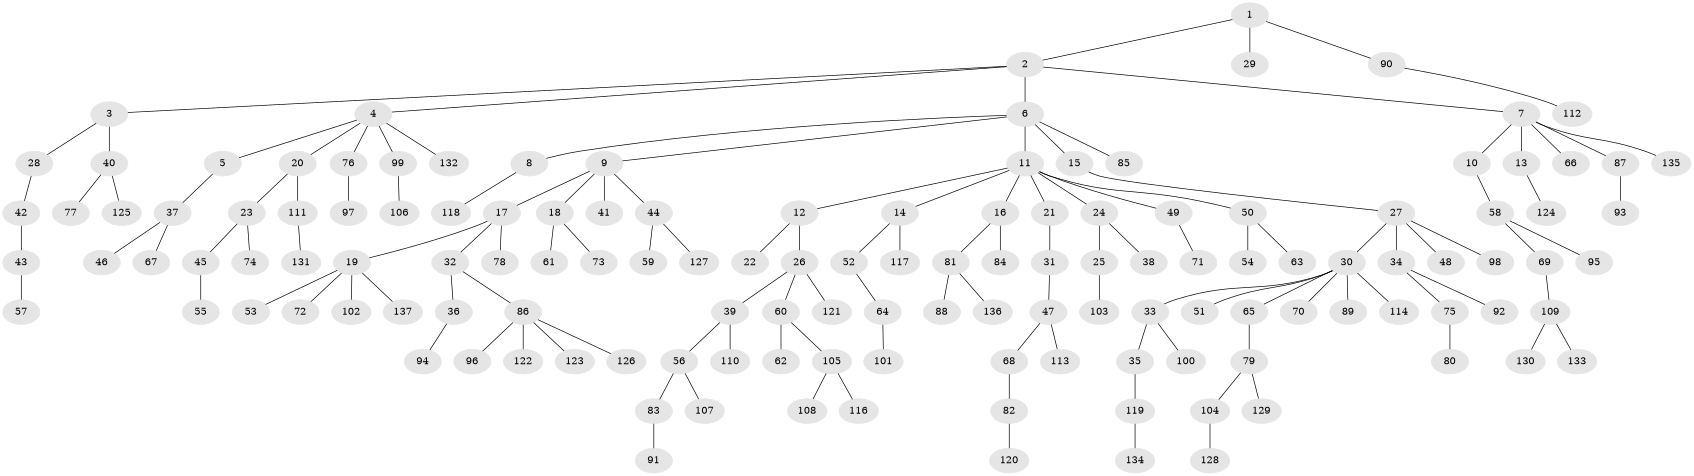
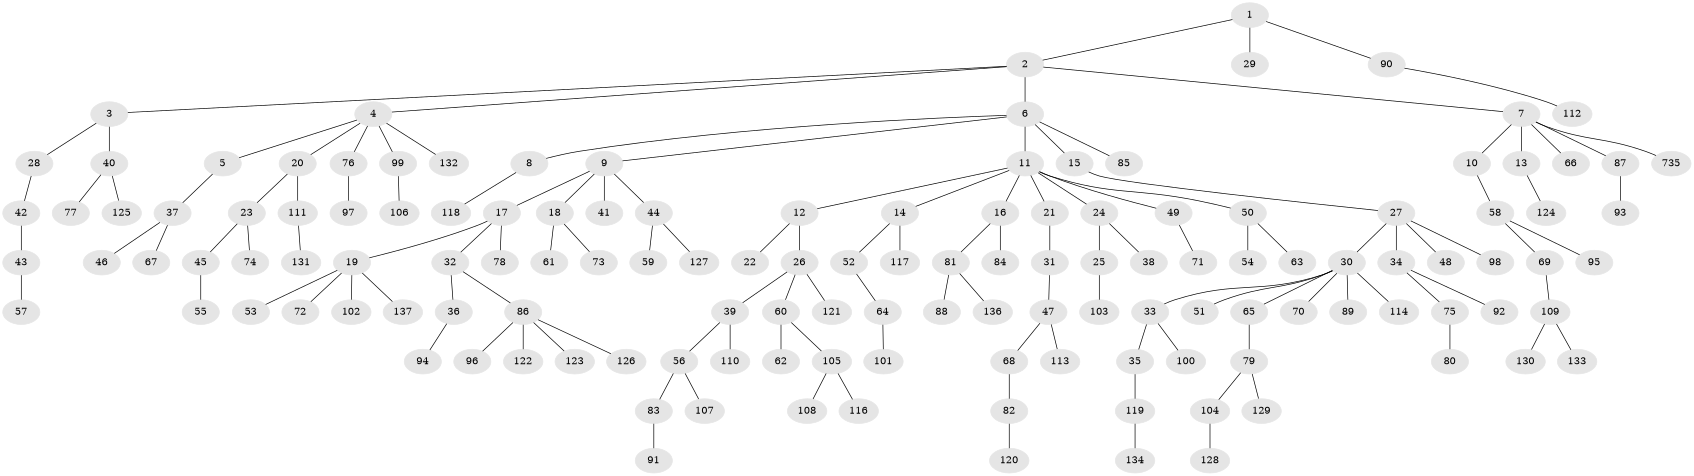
node "135": label "135" -> "735"
